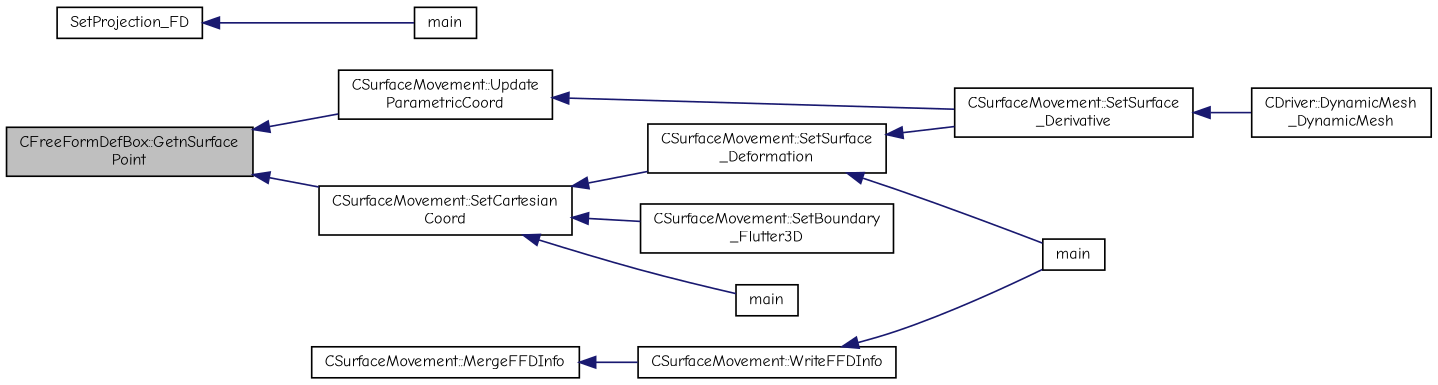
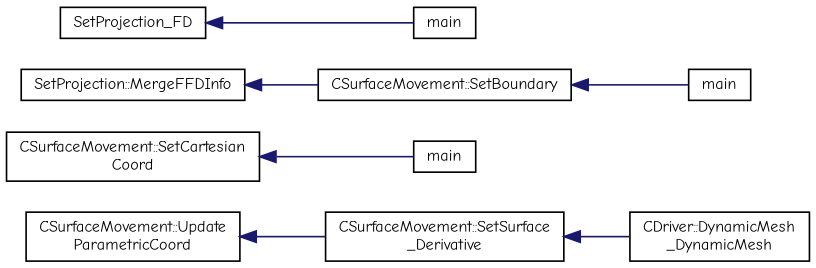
node "CSurfaceMovement::SetSurface _Deformation": removed
node "CFreeFormDefBox::GetnSurface Point": removed
node "CSurfaceMovement::SetBoundary _Flutter3D": removed
node "CSurfaceMovement::MergeFFDInfo": label "CSurfaceMovement::MergeFFDInfo" -> "SetProjection::MergeFFDInfo"
node "CSurfaceMovement::WriteFFDInfo": label "CSurfaceMovement::WriteFFDInfo" -> "CSurfaceMovement::SetBoundary"
